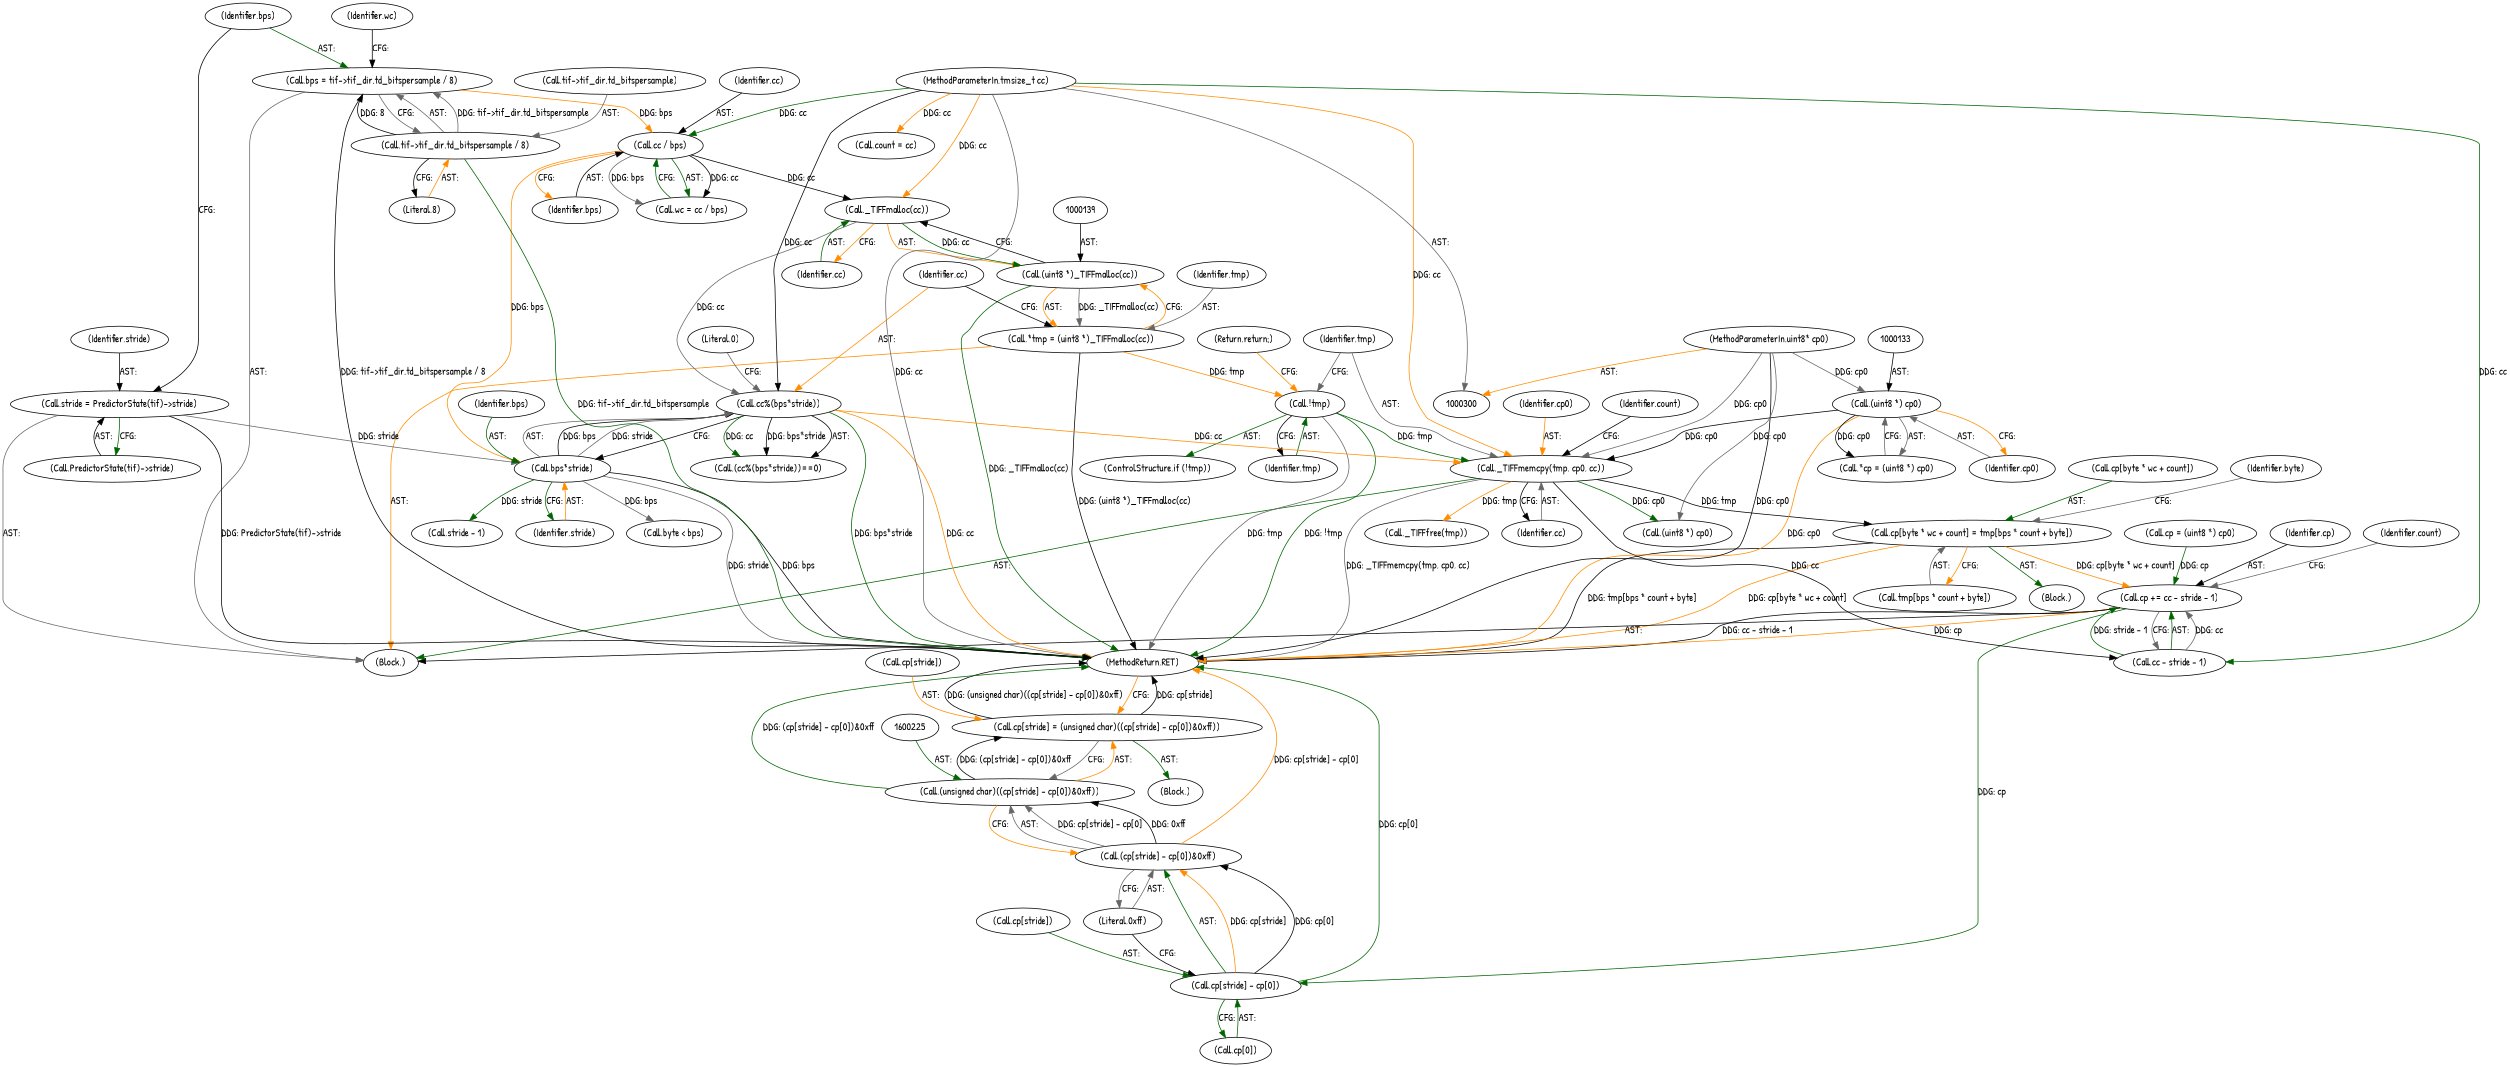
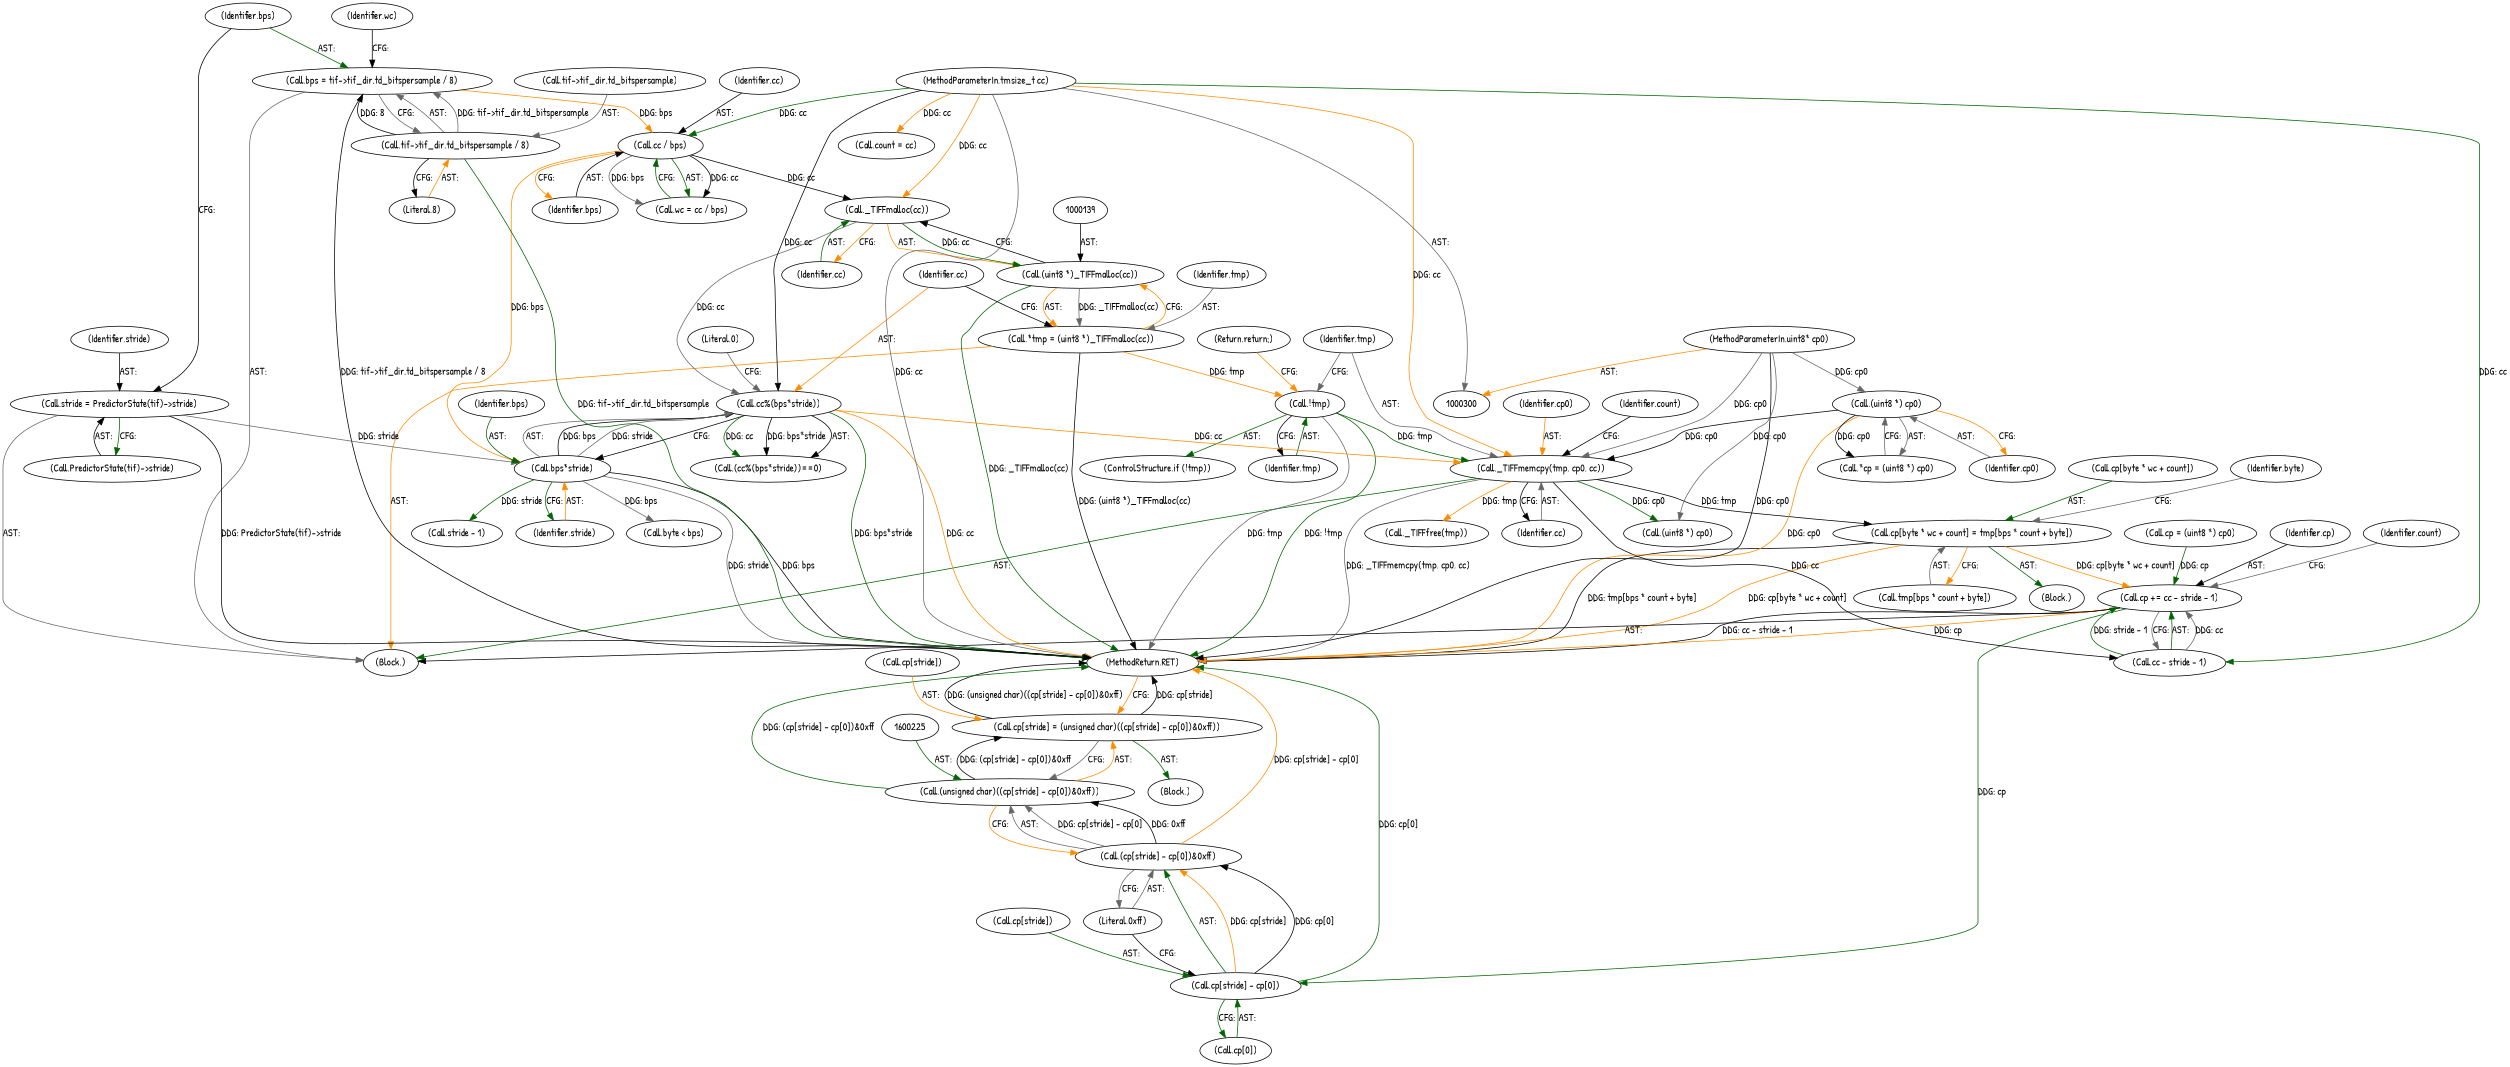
node "1000133": removed
